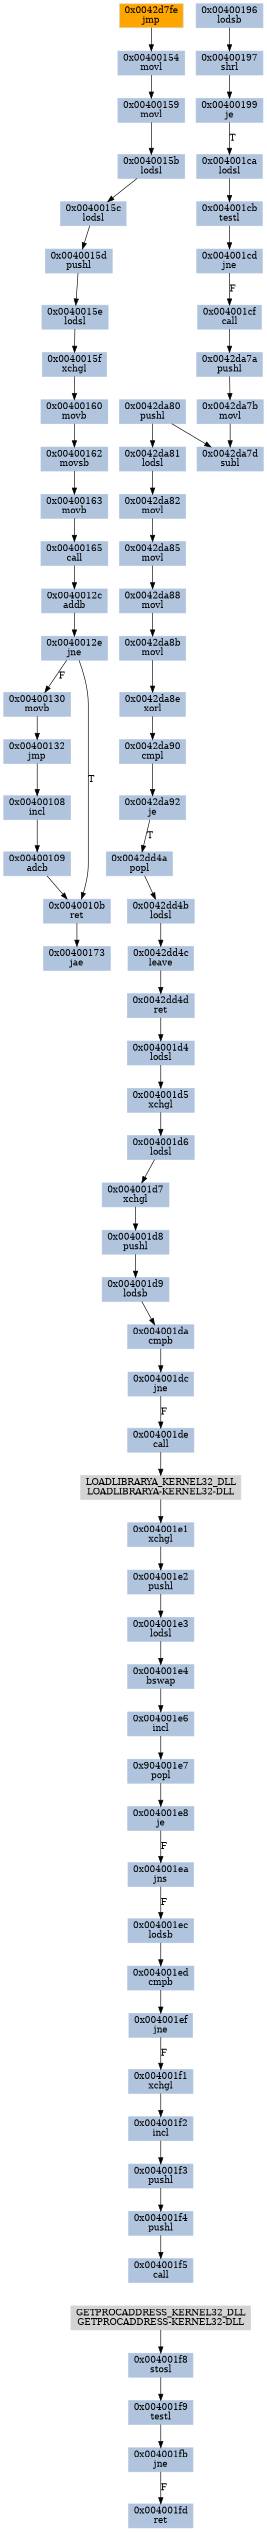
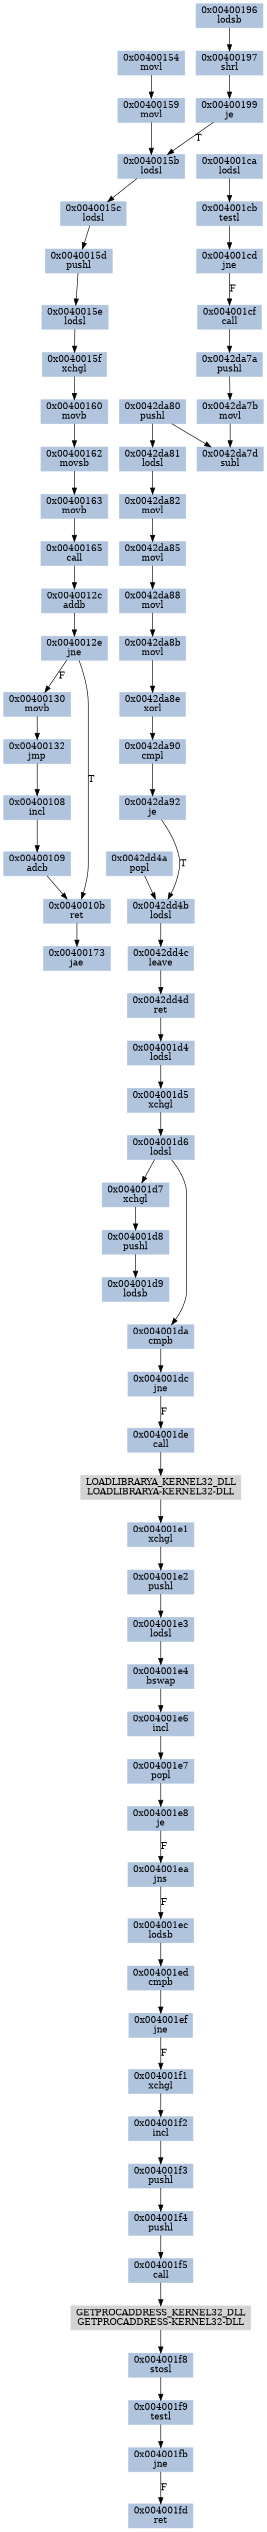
node "0x0042d7fe jmp": removed
edge "0x00400199 je" -> "0x004001ca lodsl": now "0x00400199 je" -> "0x0040015b lodsl"
edge "0x0042da92 je" -> "0x0042dd4a popl": now "0x0042da92 je" -> "0x0042dd4b lodsl"
edge "0x004001d9 lodsb" -> "0x004001da cmpb": now "0x004001d6 lodsl" -> "0x004001da cmpb"
node "0x904001e7 popl": label "0x904001e7 popl" -> "0x004001e7 popl"
edge "0x004001f5 call" -> "GETPROCADDRESS_KERNEL32_DLL GETPROCADDRESS-KERNEL32-DLL": added
